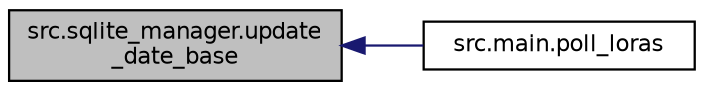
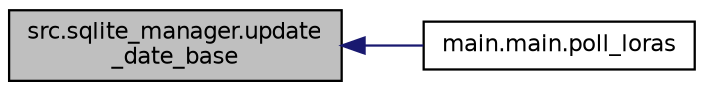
node "src.main.poll_loras": label "src.main.poll_loras" -> "main.main.poll_loras"
